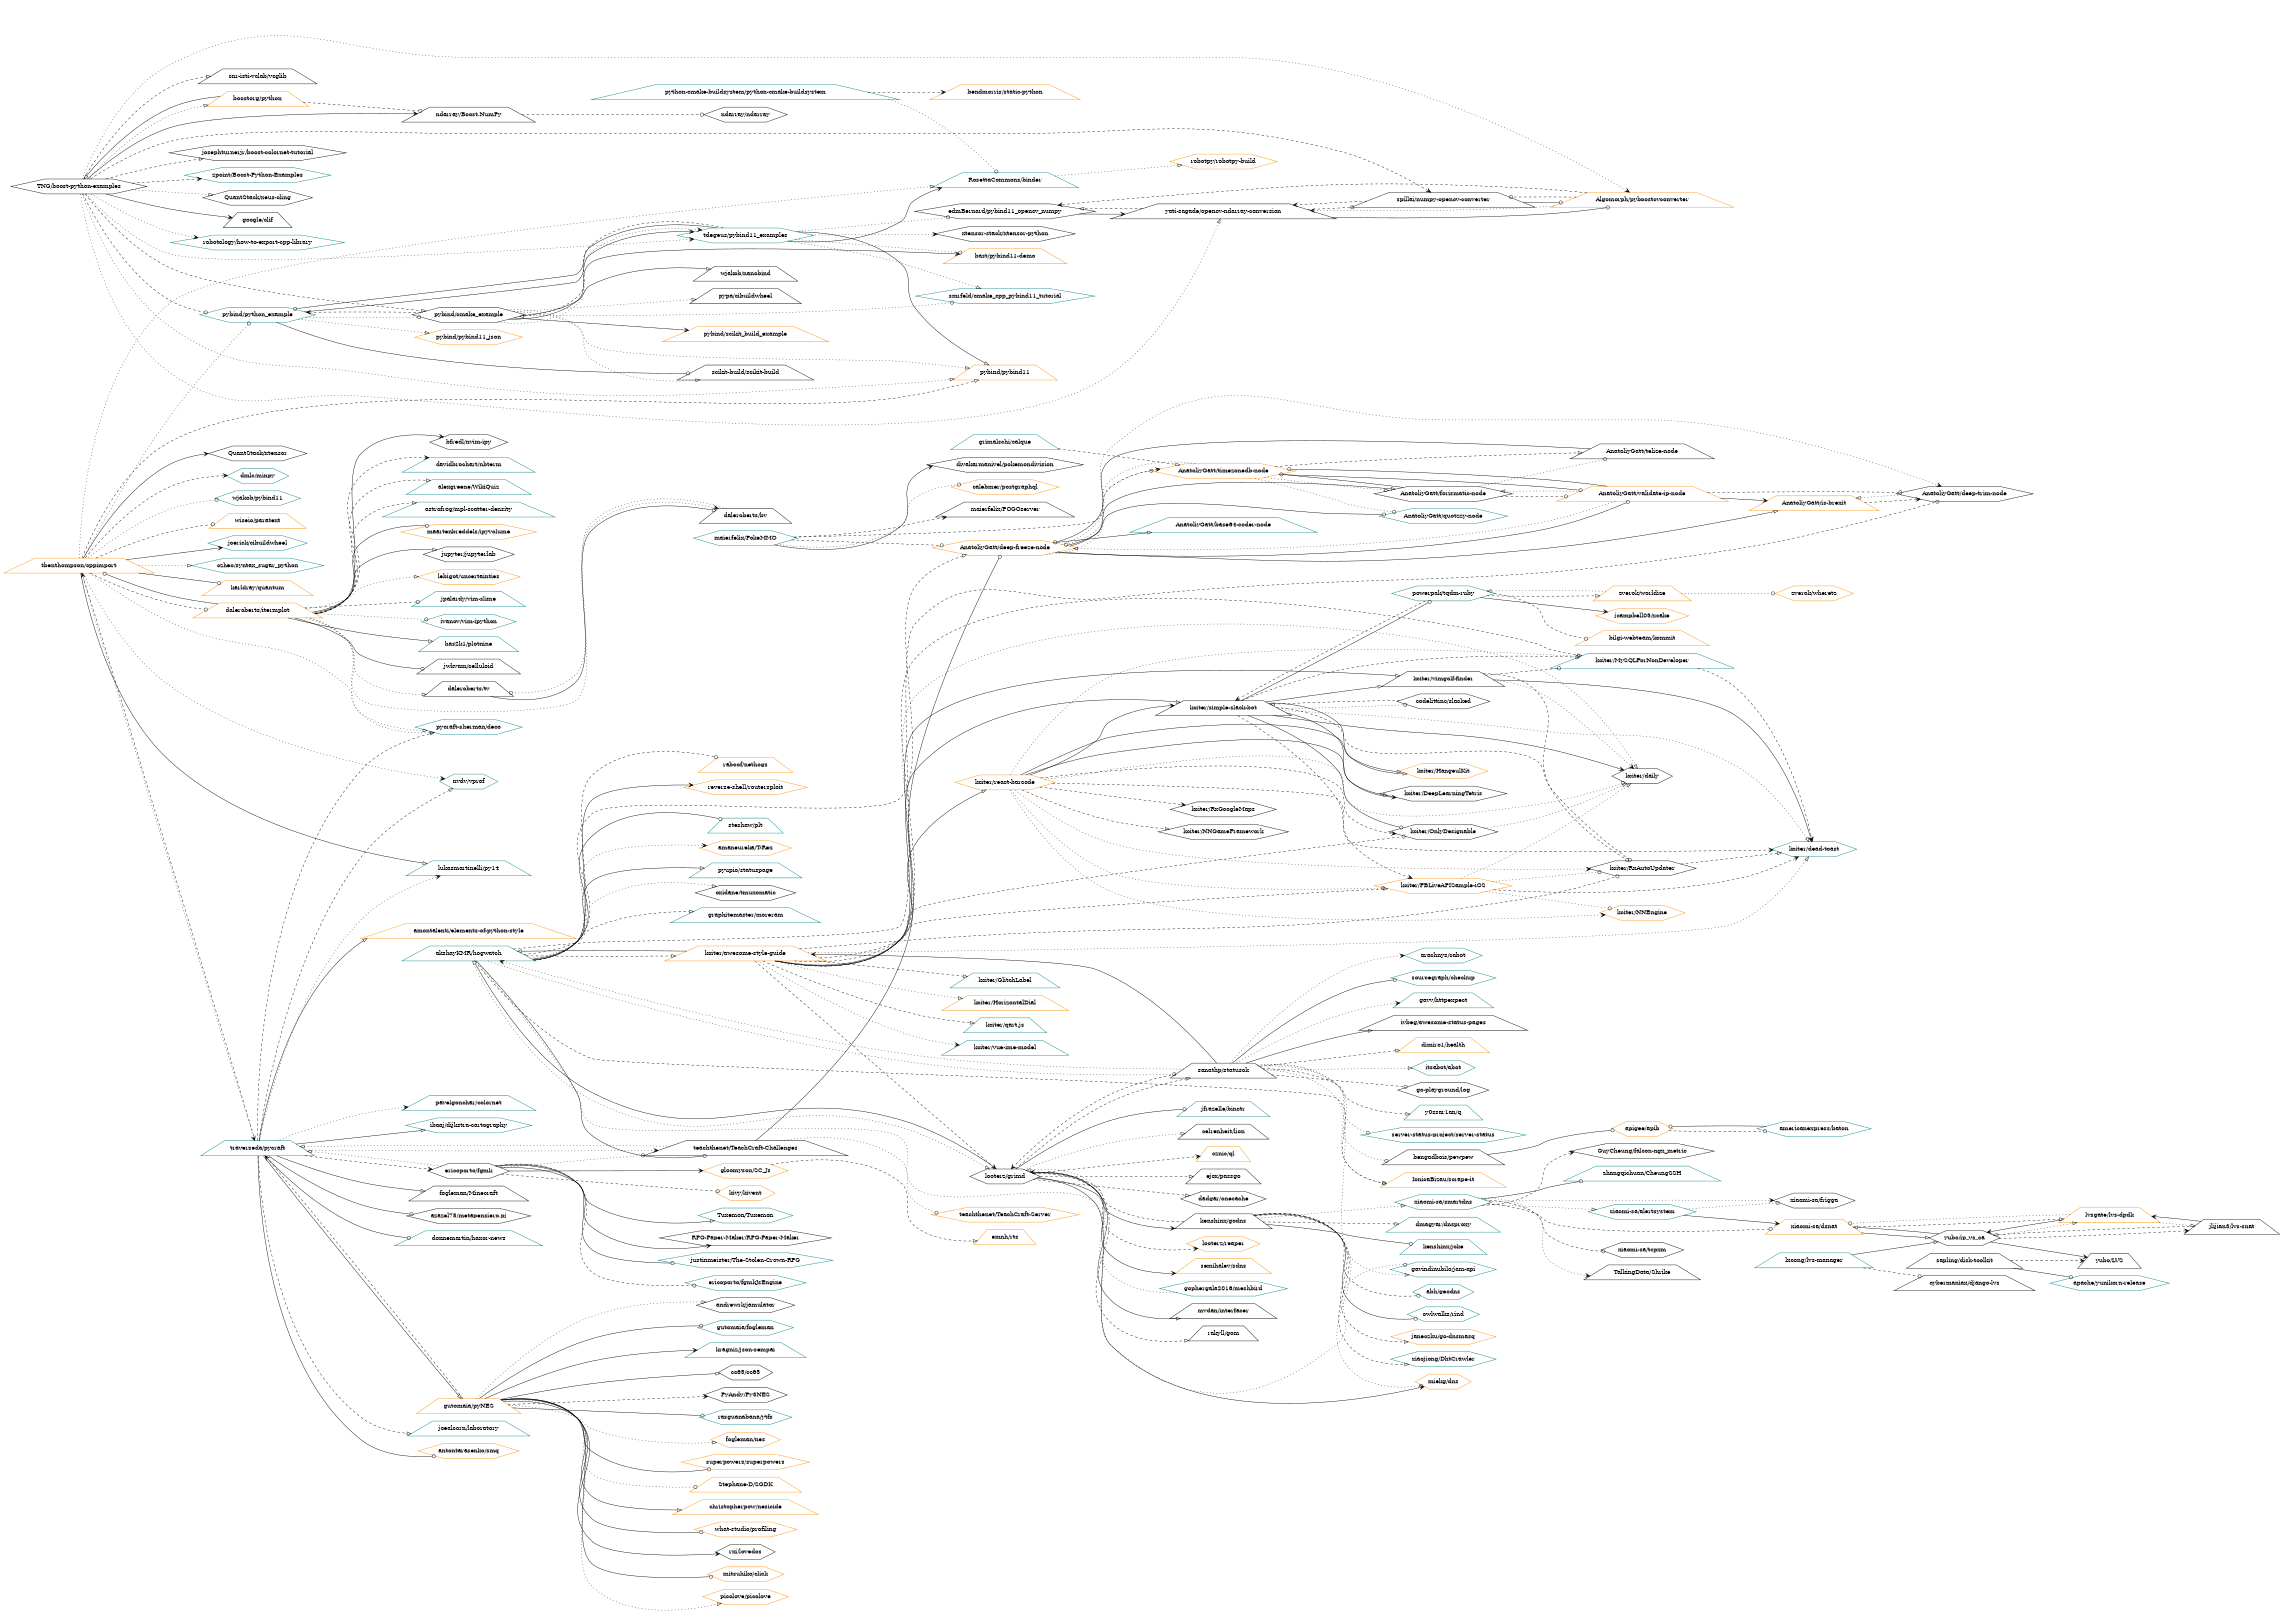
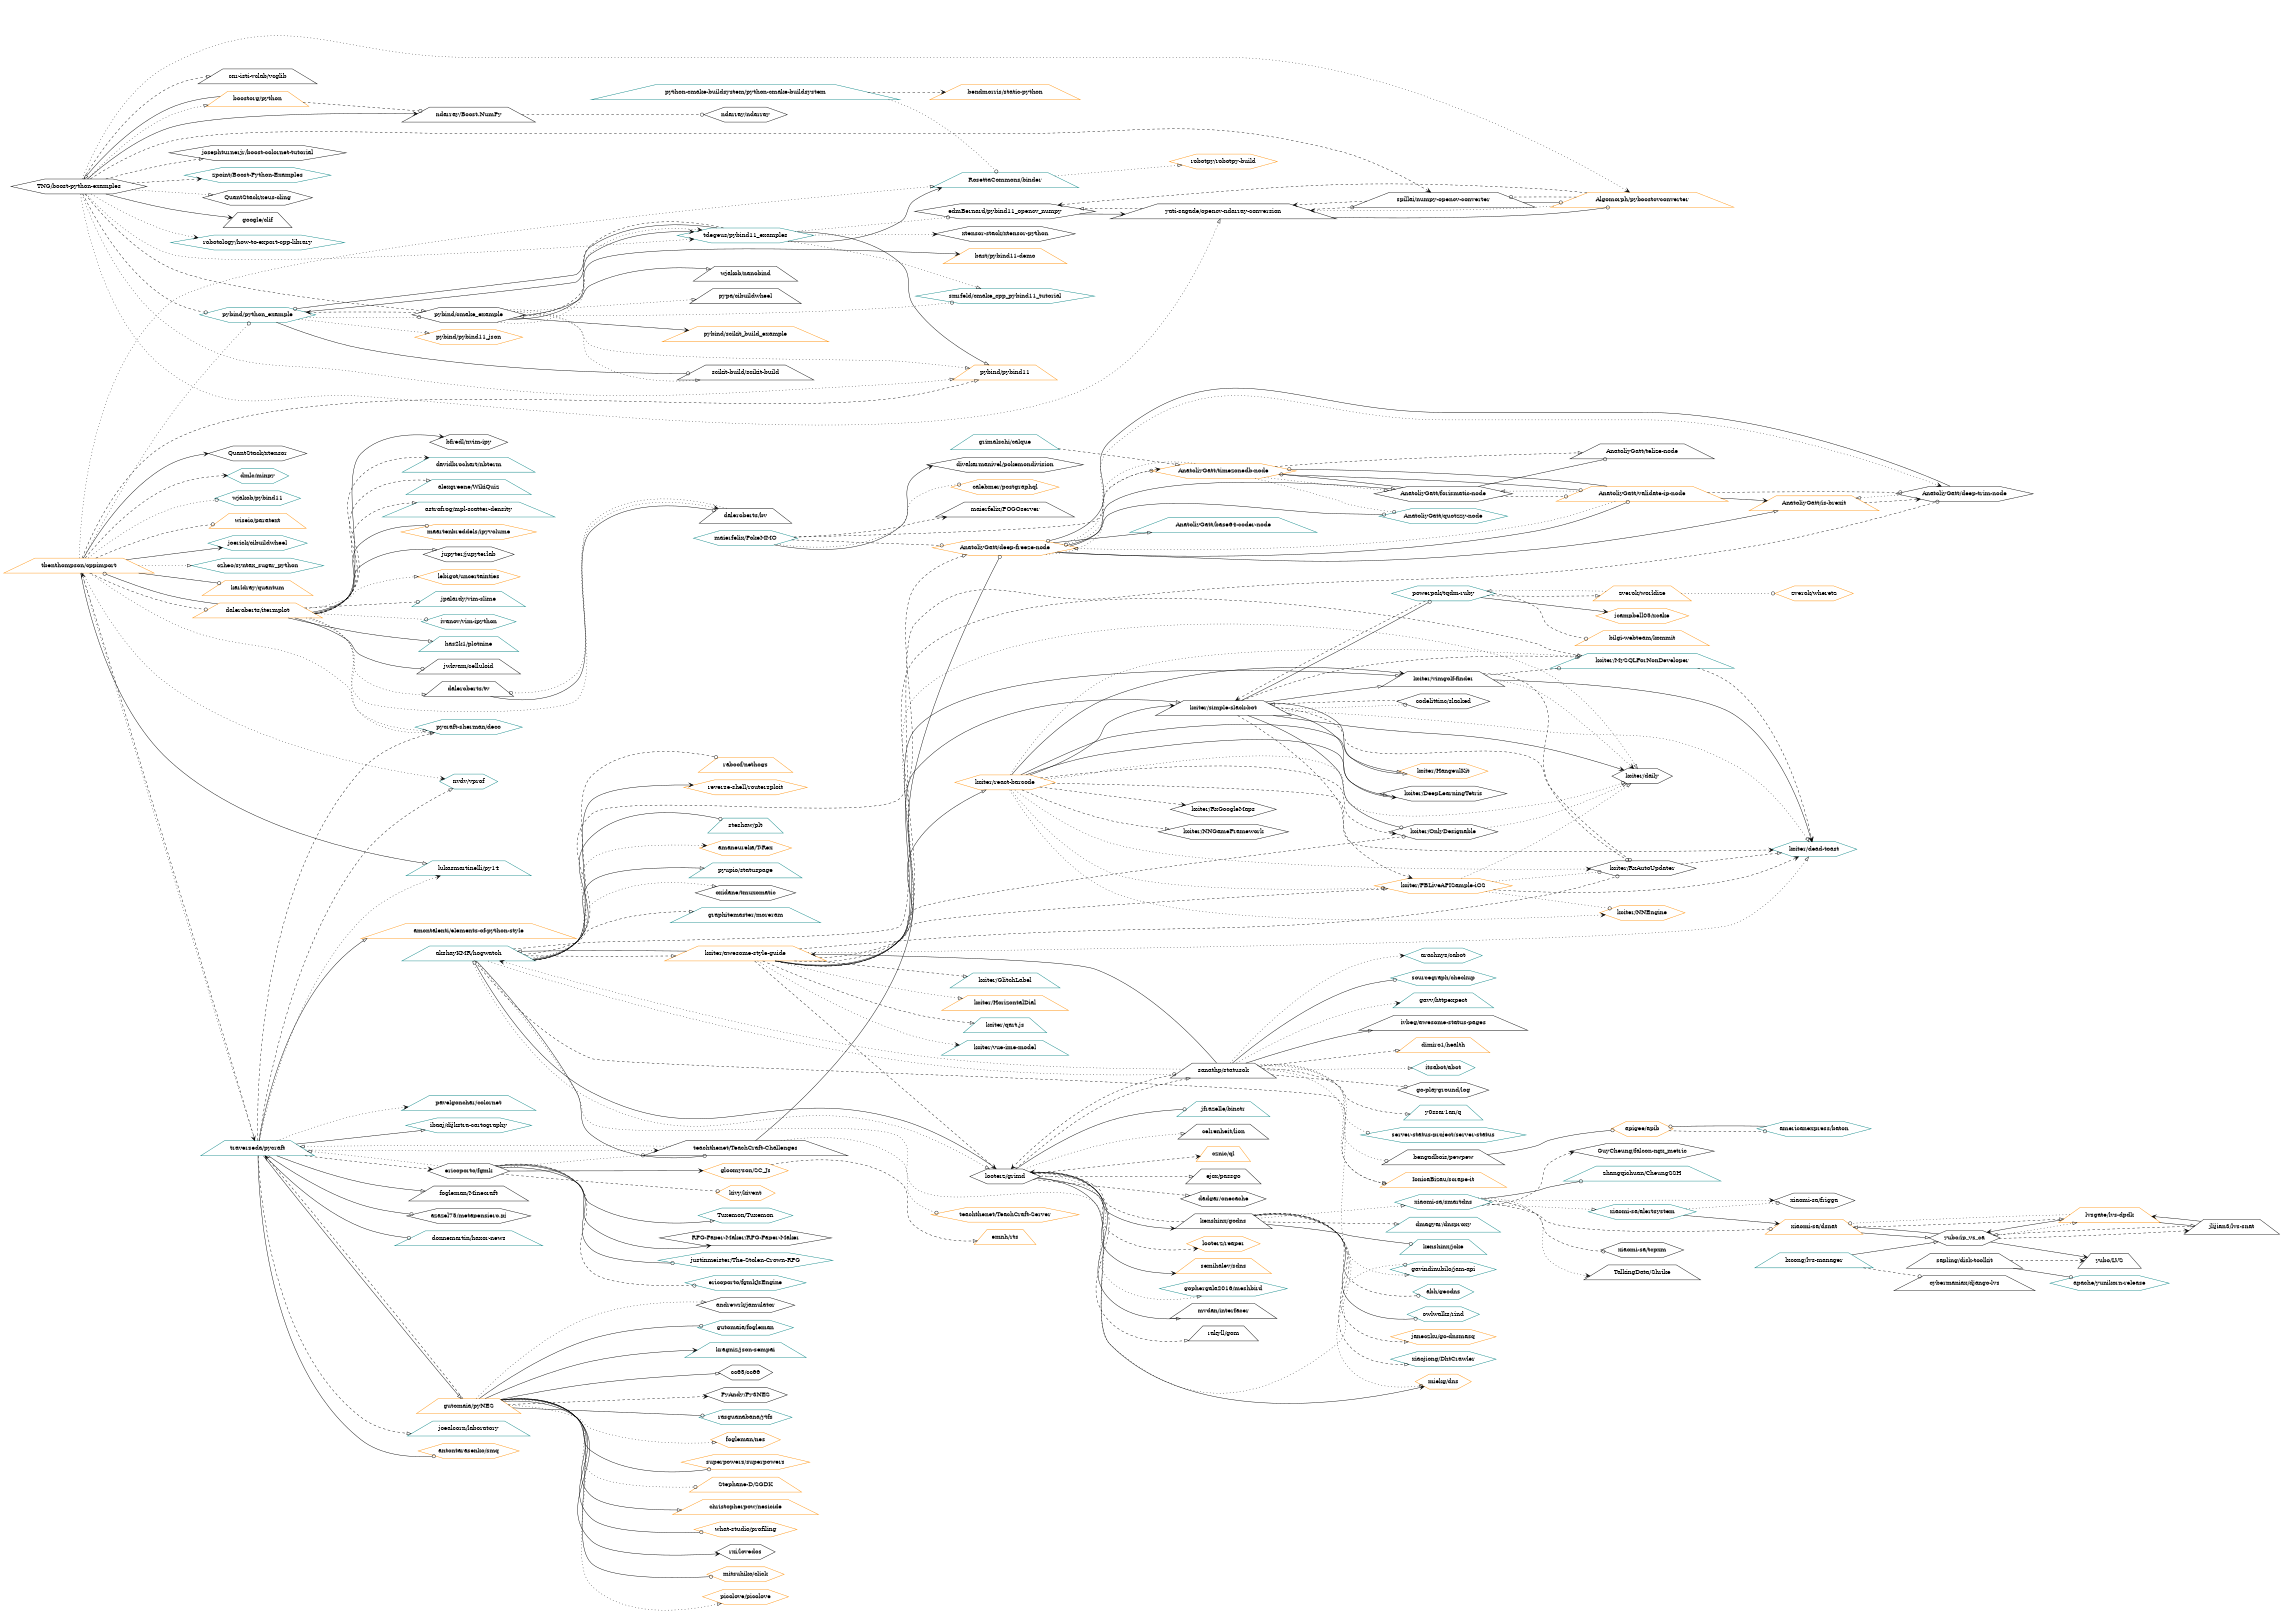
edge "tdegeus/pybind11_examples" -> "bast/pybind11-demo": removed
edge "AnatoliyGatt/telize-node" -> "AnatoliyGatt/deep-freeze-node": now "AnatoliyGatt/deep-trim-node" -> "AnatoliyGatt/deep-freeze-node"
edge "AnatoliyGatt/forismatic-node" -> "AnatoliyGatt/telize-node": style dotted -> solid
edge "kciter/react-barcode" -> "kciter/vimgolf-finder": added
edge "lvsgate/lvs-dpdk" -> "jlijian3/lvs-snat": style dotted -> solid
edge "gophergala2016/meshbird" -> "looterz/grimd": reversed
node "cc65/cc65": label "cc65/cc65" -> "cc65/cc66"
